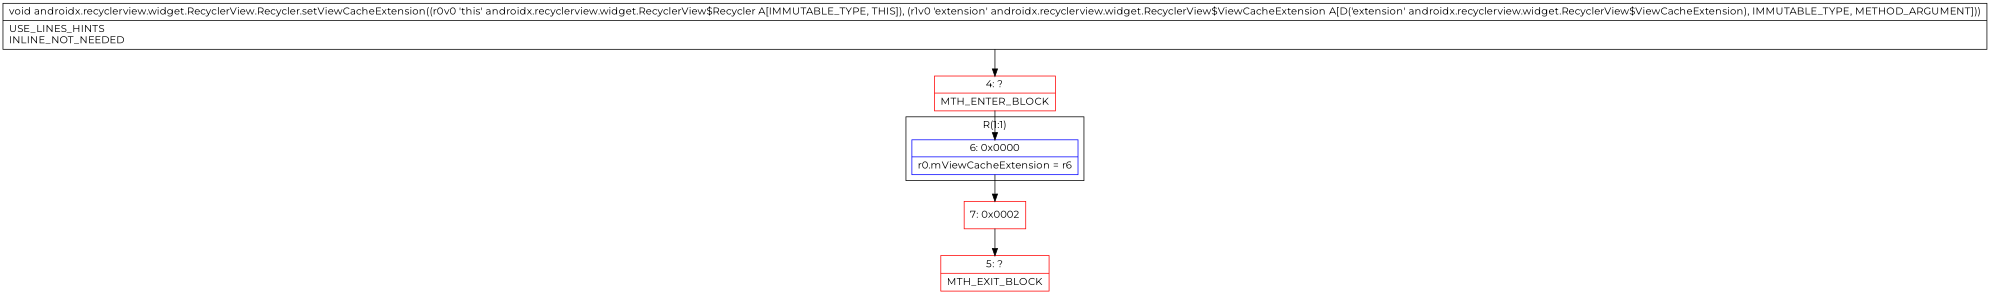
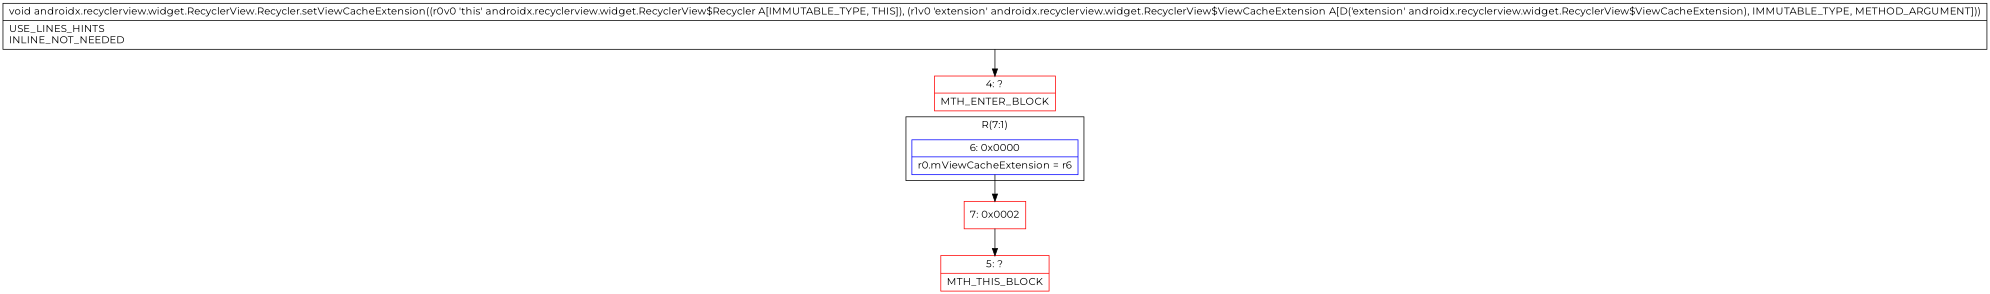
edge "4: ?" -> "6: 0x0000": removed
cluster "R(1:1)": label "R(1:1)" -> "R(7:1)"
node "5: ?": text "MTH_EXIT_BLOCK" -> "MTH_THIS_BLOCK"
